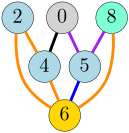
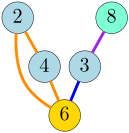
node "0": removed
node "5": label "5" -> "3"
edge "8" -- "6": removed
